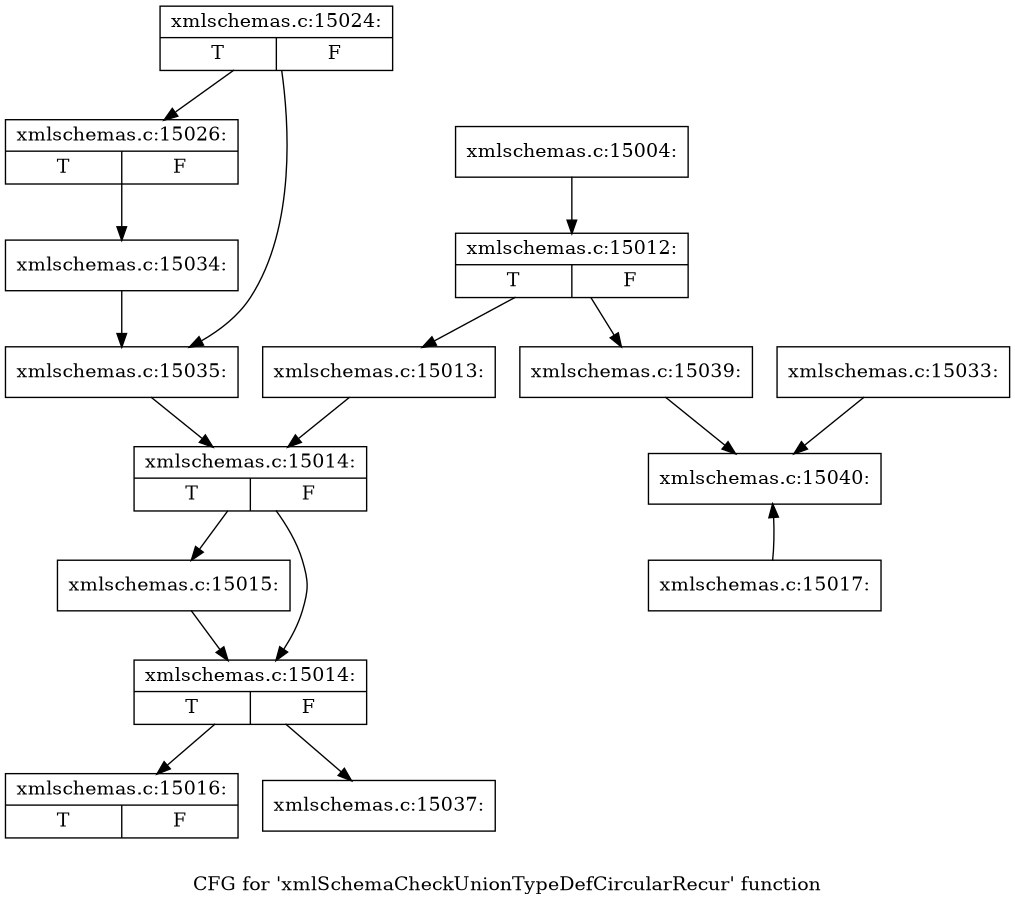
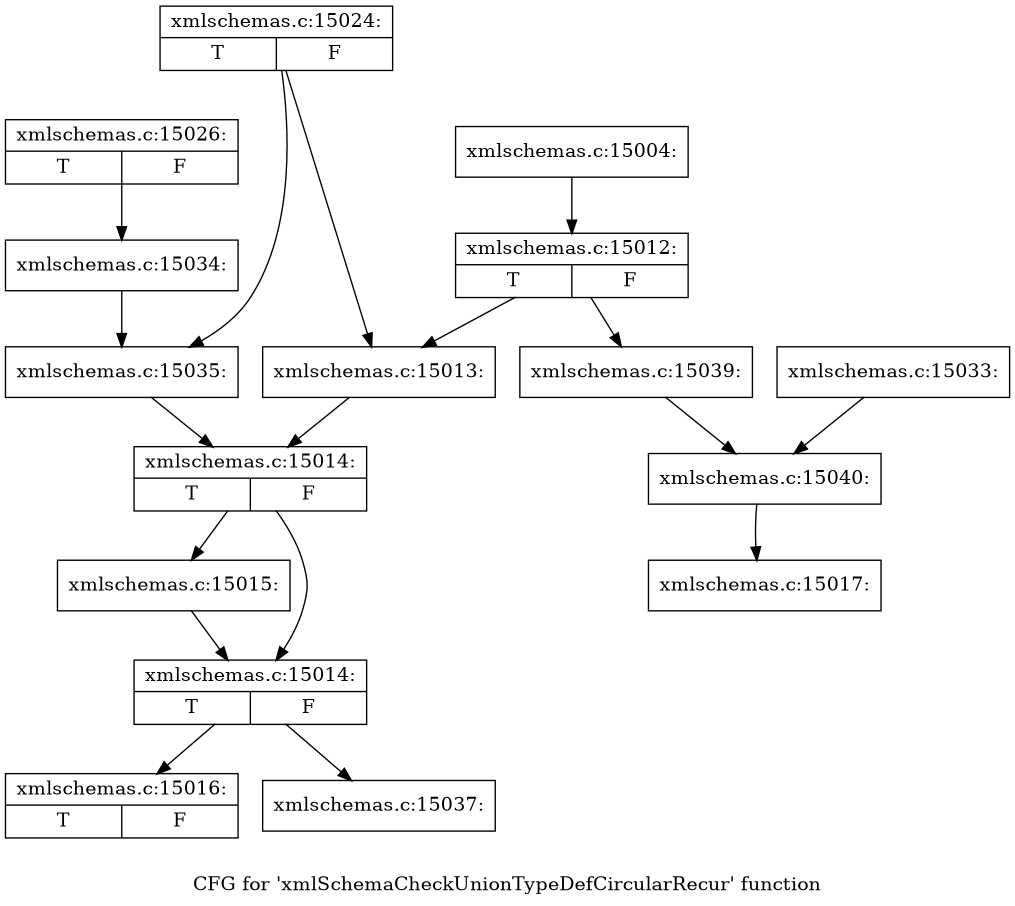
edge "xmlschemas.c:15024:" -> "xmlschemas.c:15026:": now "xmlschemas.c:15024:" -> "xmlschemas.c:15013:"
edge "xmlschemas.c:15017:" -> "xmlschemas.c:15040:": reversed
